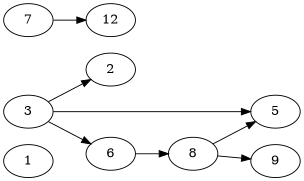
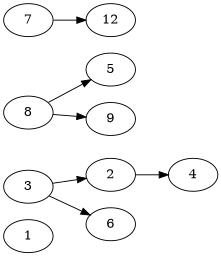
edge "3" -> "5": removed
edge "6" -> "8": removed
node "4": added
